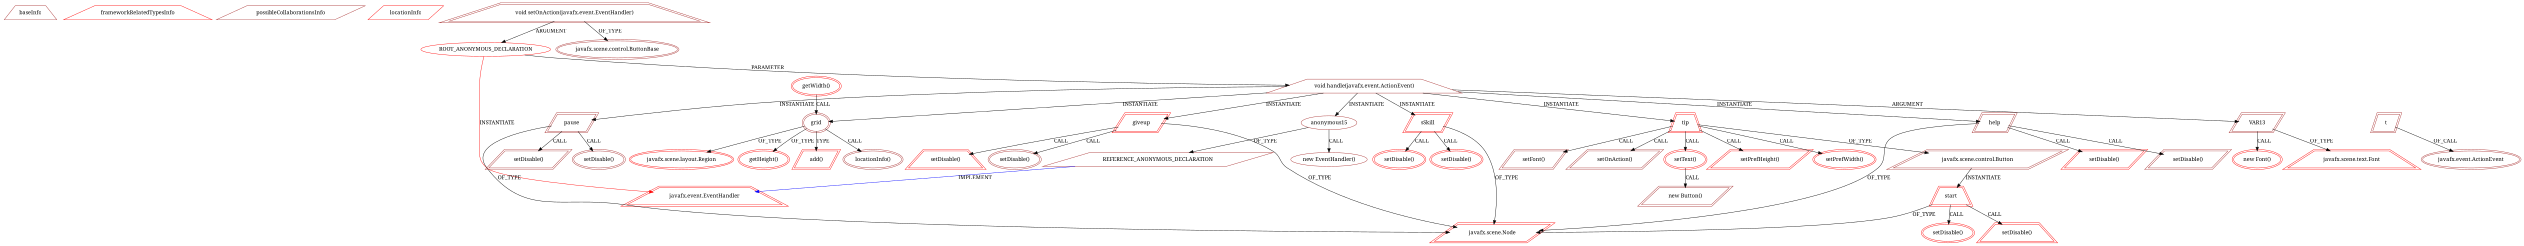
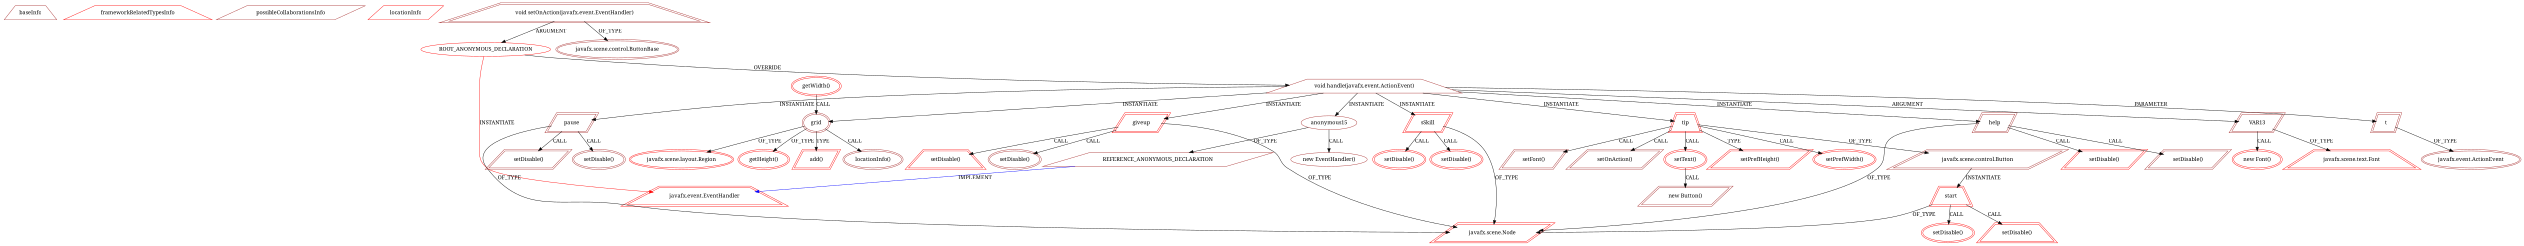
edge "ROOT_ANONYMOUS_DECLARATION" -> "void handle(javafx.event.ActionEvent)": label "PARAMETER" -> "OVERRIDE"
edge "void handle(javafx.event.ActionEvent)" -> "t": added, label "PARAMETER"
edge "tip" -> "setPrefHeight()": label "CALL" -> "TYPE"
edge "t" -> "javafx.event.ActionEvent": label "OF_CALL" -> "OF_TYPE"
